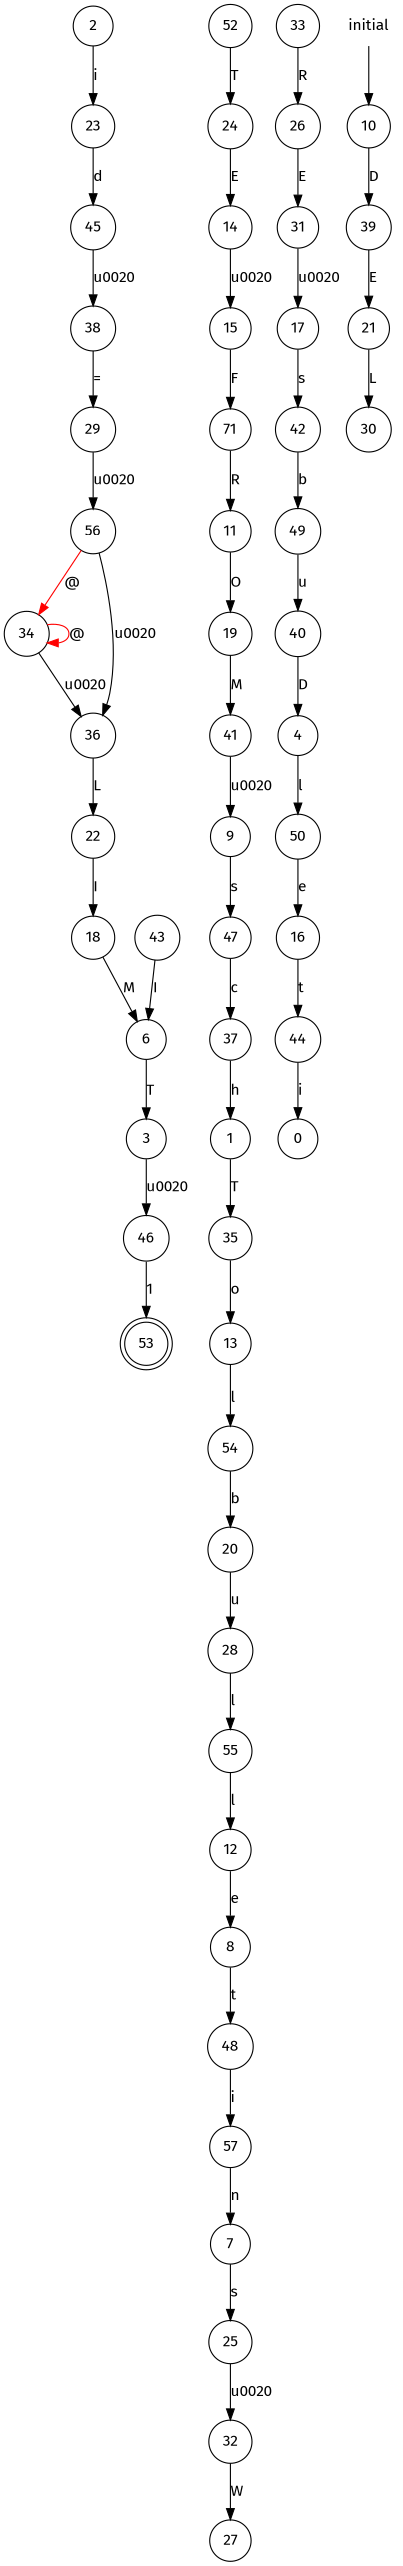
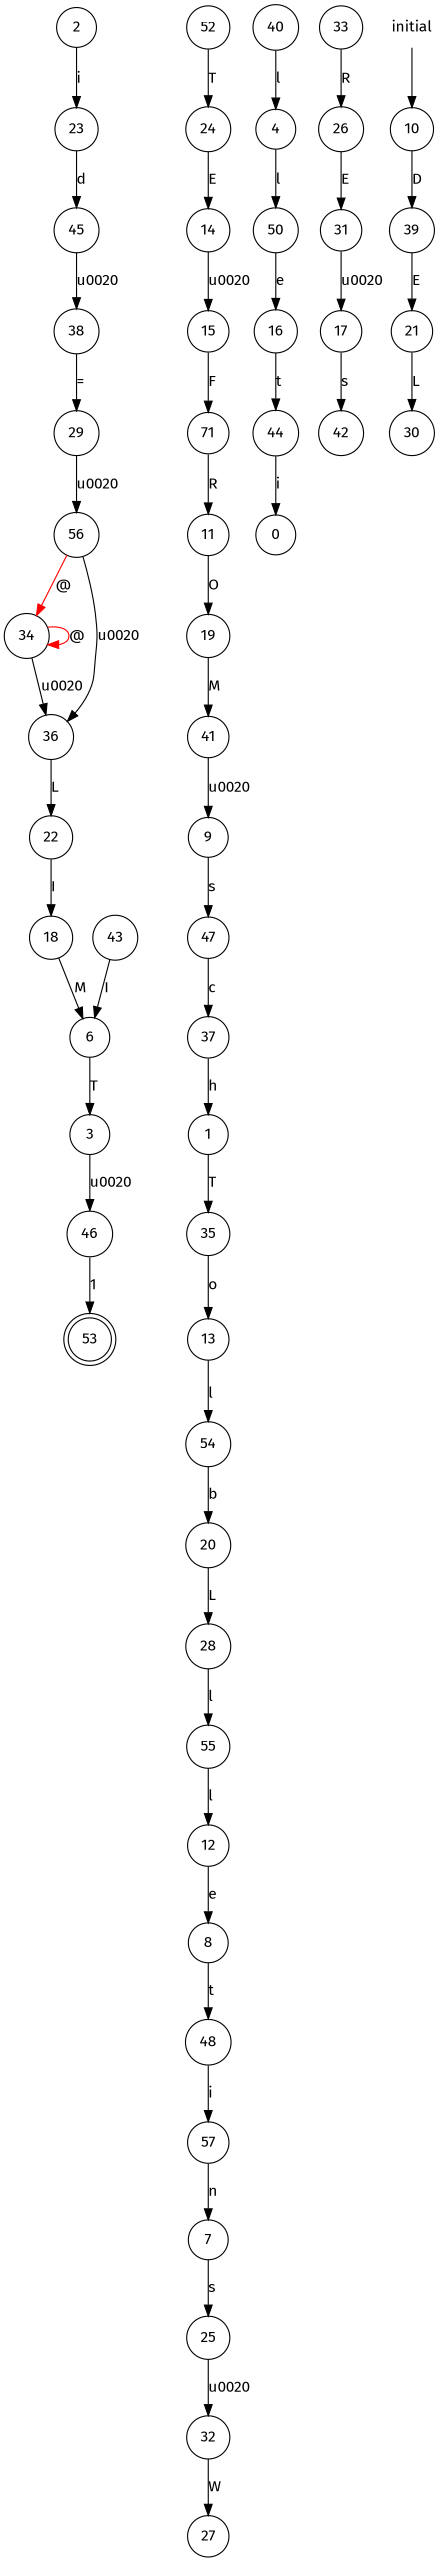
node "49": removed
edge "40" -> "4": label "D" -> "l"
edge "20" -> "28": label "u" -> "L"
